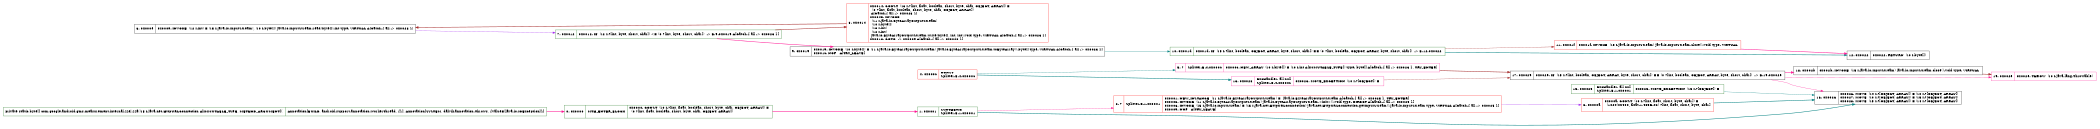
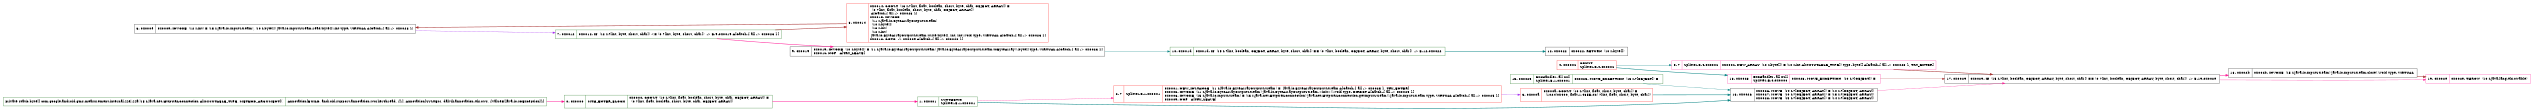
node "8: 0x0014": text "0x0045: INVOKE" -> "0x0015: INVOKE"
node "11: 0x001f": removed
edge "17: 0x0029" -> "16: 0x0026": reversed
